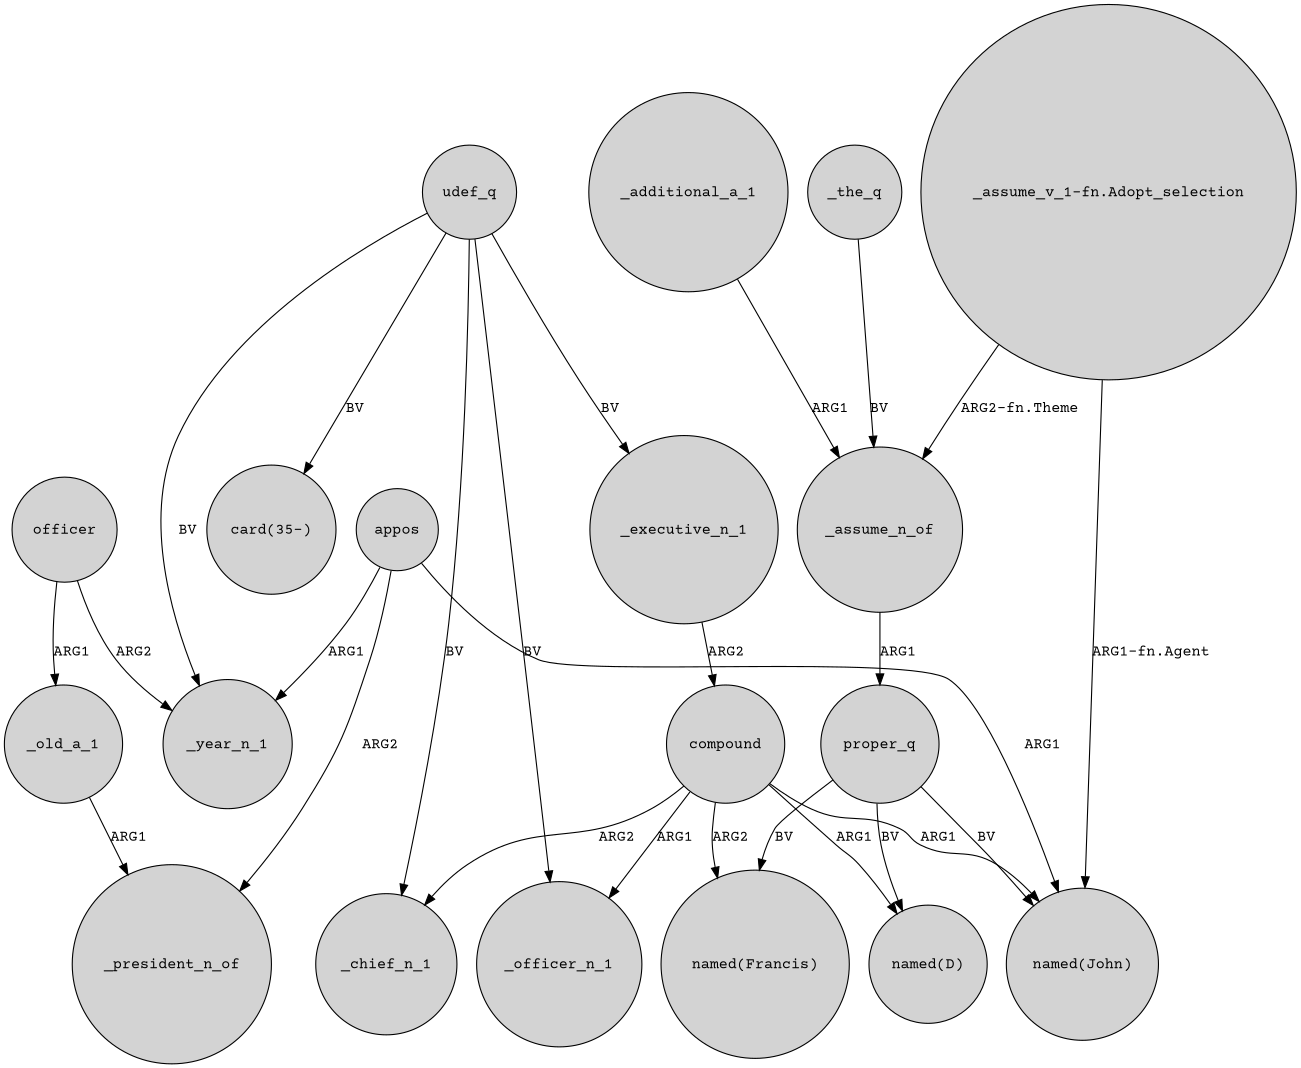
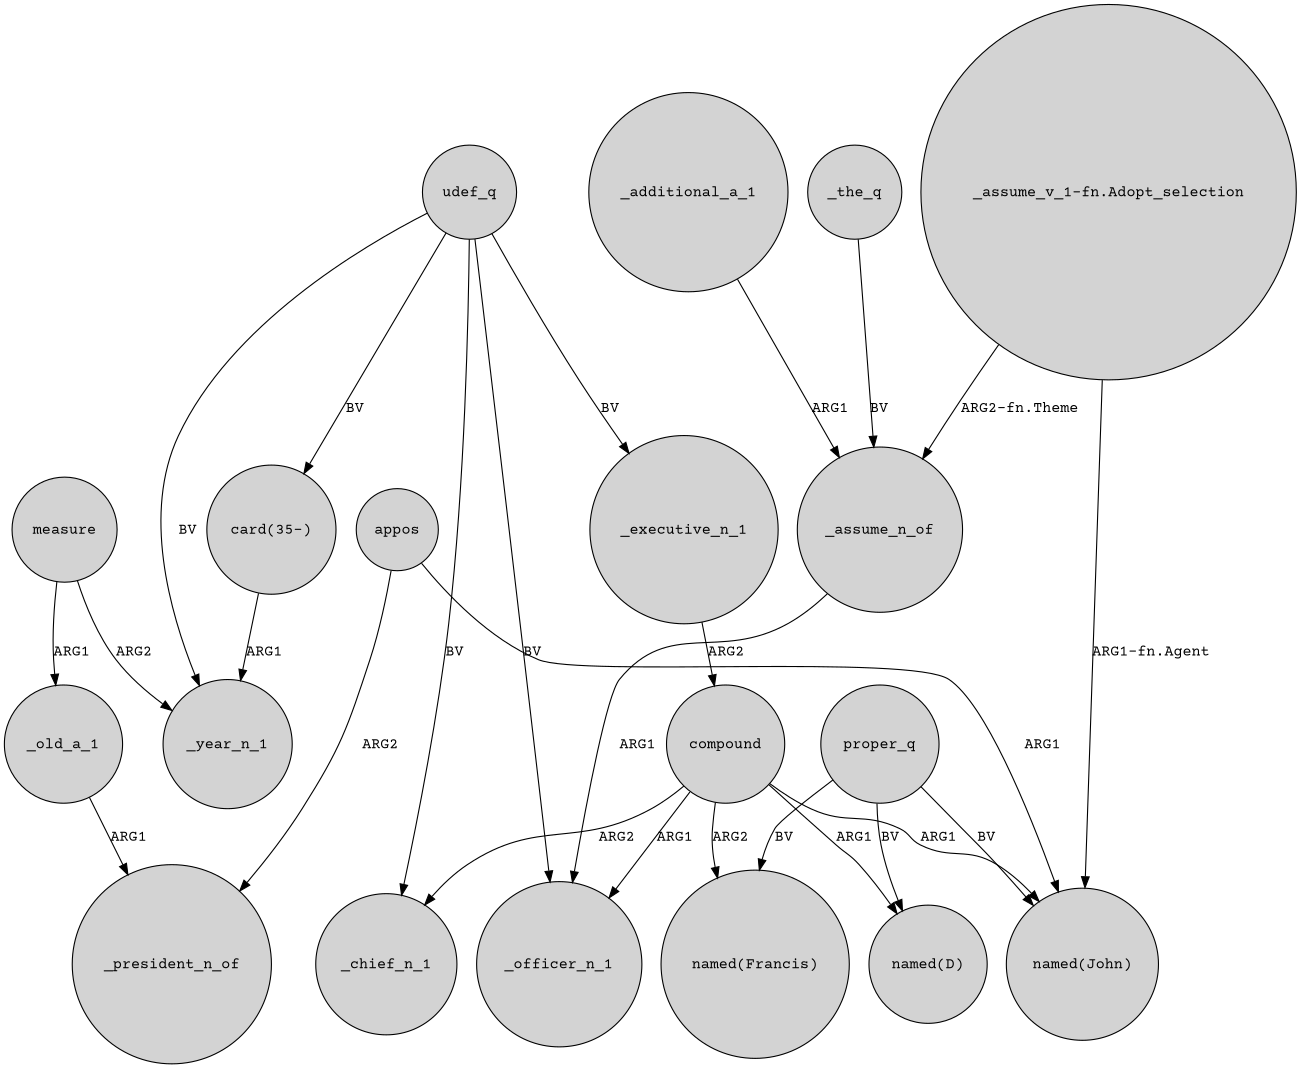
node "officer": label "officer" -> "measure"
edge "appos" -> "_year_n_1": now "card(35-)" -> "_year_n_1"
edge "_assume_n_of" -> "proper_q": now "_assume_n_of" -> "_officer_n_1"
